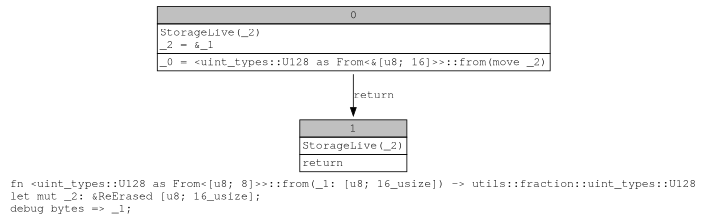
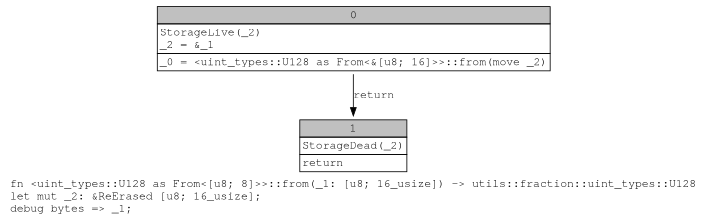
node "1": text "StorageLive(_2)" -> "StorageDead(_2)"
